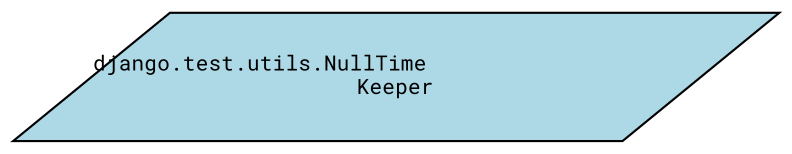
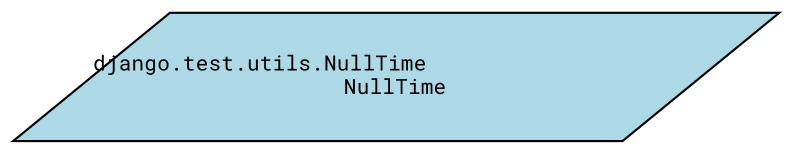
node "django.test.utils.NullTime Keeper": label "django.test.utils.NullTime Keeper" -> "django.test.utils.NullTime NullTime"
